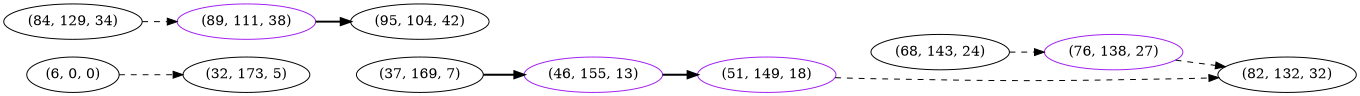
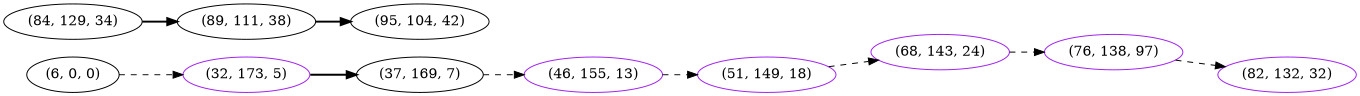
edge "(84, 129, 34)" -> "(89, 111, 38)": style dashed -> bold
node "(89, 111, 38)": color purple -> black
node "(68, 143, 24)": color black -> purple
node "(76, 138, 27)": label "(76, 138, 27)" -> "(76, 138, 97)"
node "(32, 173, 5)": color black -> purple
edge "(32, 173, 5)" -> "(37, 169, 7)": added
edge "(37, 169, 7)" -> "(46, 155, 13)": style bold -> dashed
edge "(46, 155, 13)" -> "(51, 149, 18)": style bold -> dashed
node "(82, 132, 32)": color black -> purple
edge "(51, 149, 18)" -> "(82, 132, 32)": now "(51, 149, 18)" -> "(68, 143, 24)"
